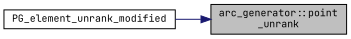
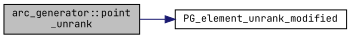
edge "PG_element_unrank_modified" -> "arc_generator::point _unrank": reversed
